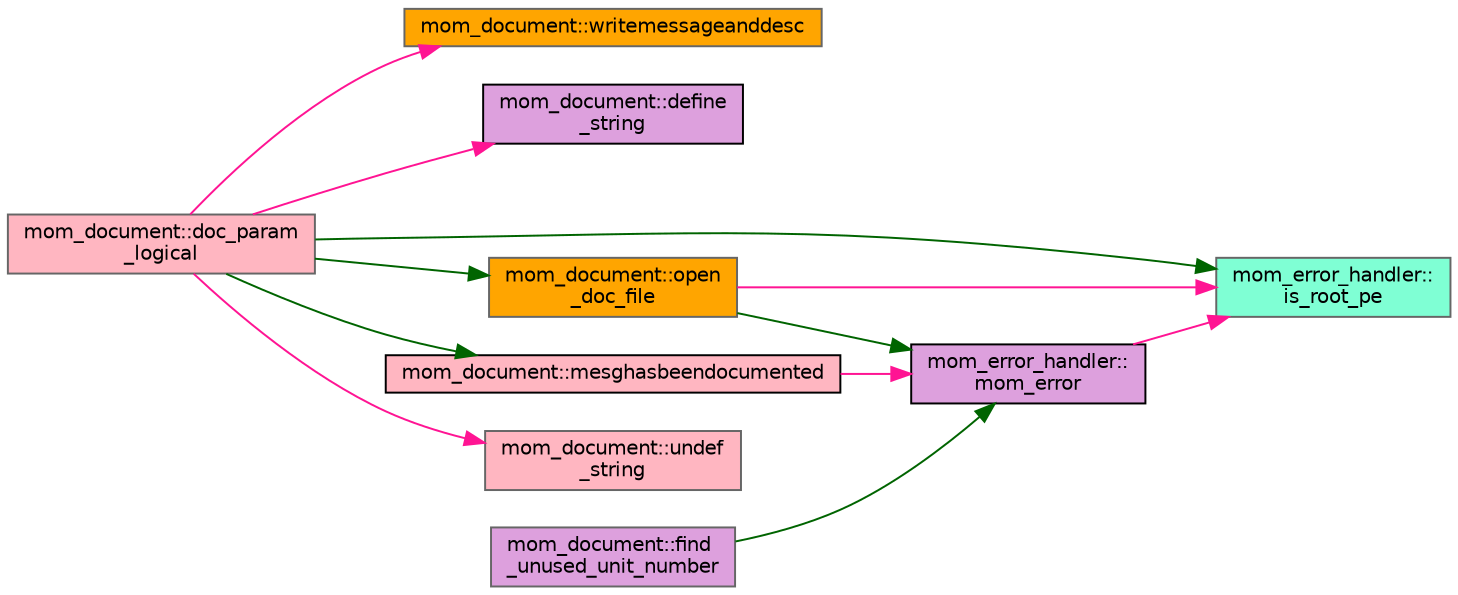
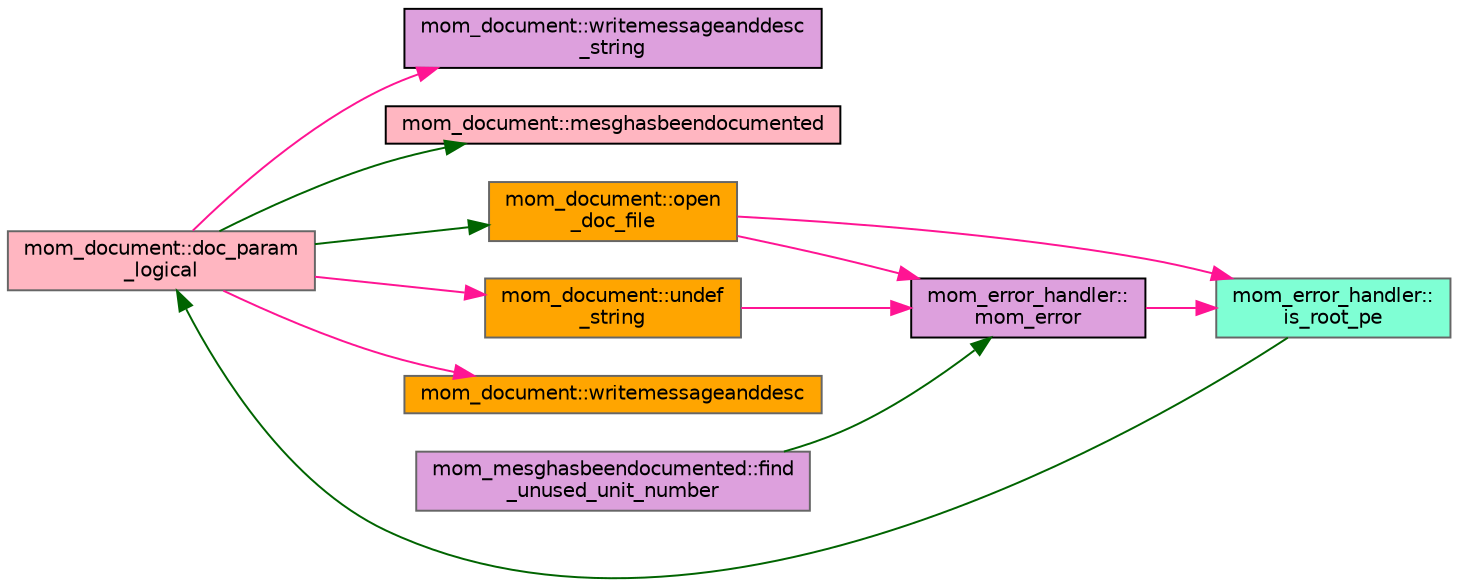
node "mom_document::define _string": label "mom_document::define _string" -> "mom_document::writemessageanddesc _string"
edge "mom_document::doc_param _logical" -> "mom_error_handler:: is_root_pe": reversed
edge "mom_document::open _doc_file" -> "mom_error_handler:: mom_error": color darkgreen -> deeppink
edge "mom_document::mesghasbeendocumented" -> "mom_error_handler:: mom_error": now "mom_document::undef _string" -> "mom_error_handler:: mom_error"
node "mom_document::undef _string": fillcolor lightpink -> orange
node "mom_document::find _unused_unit_number": label "mom_document::find _unused_unit_number" -> "mom_mesghasbeendocumented::find _unused_unit_number"
